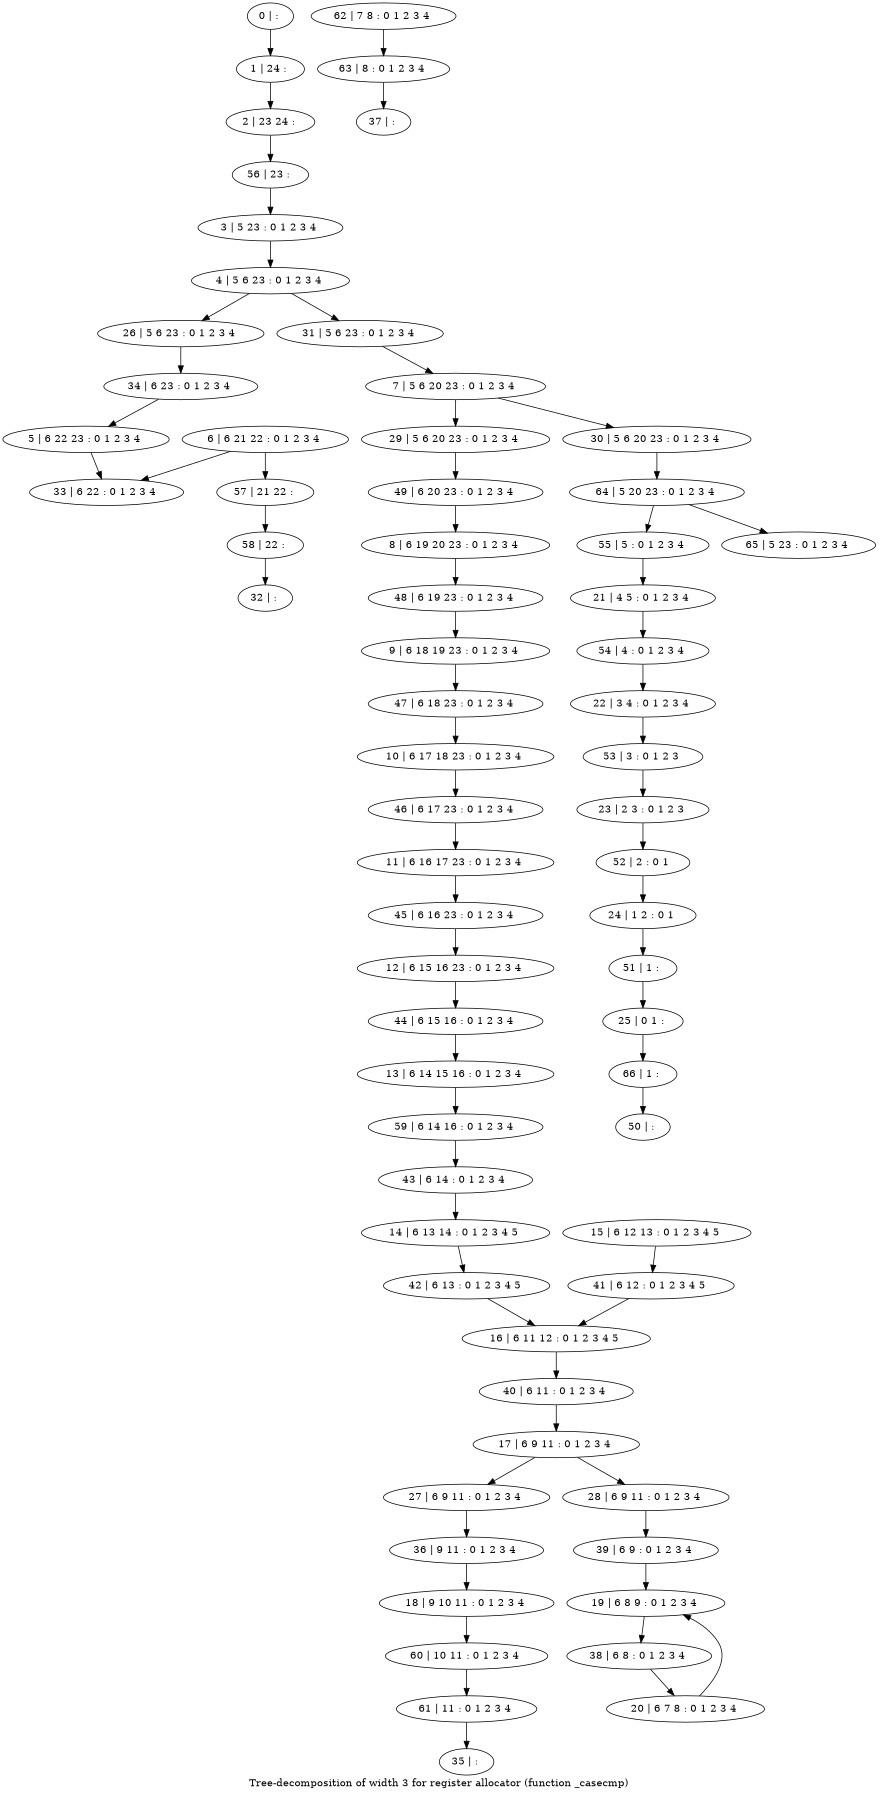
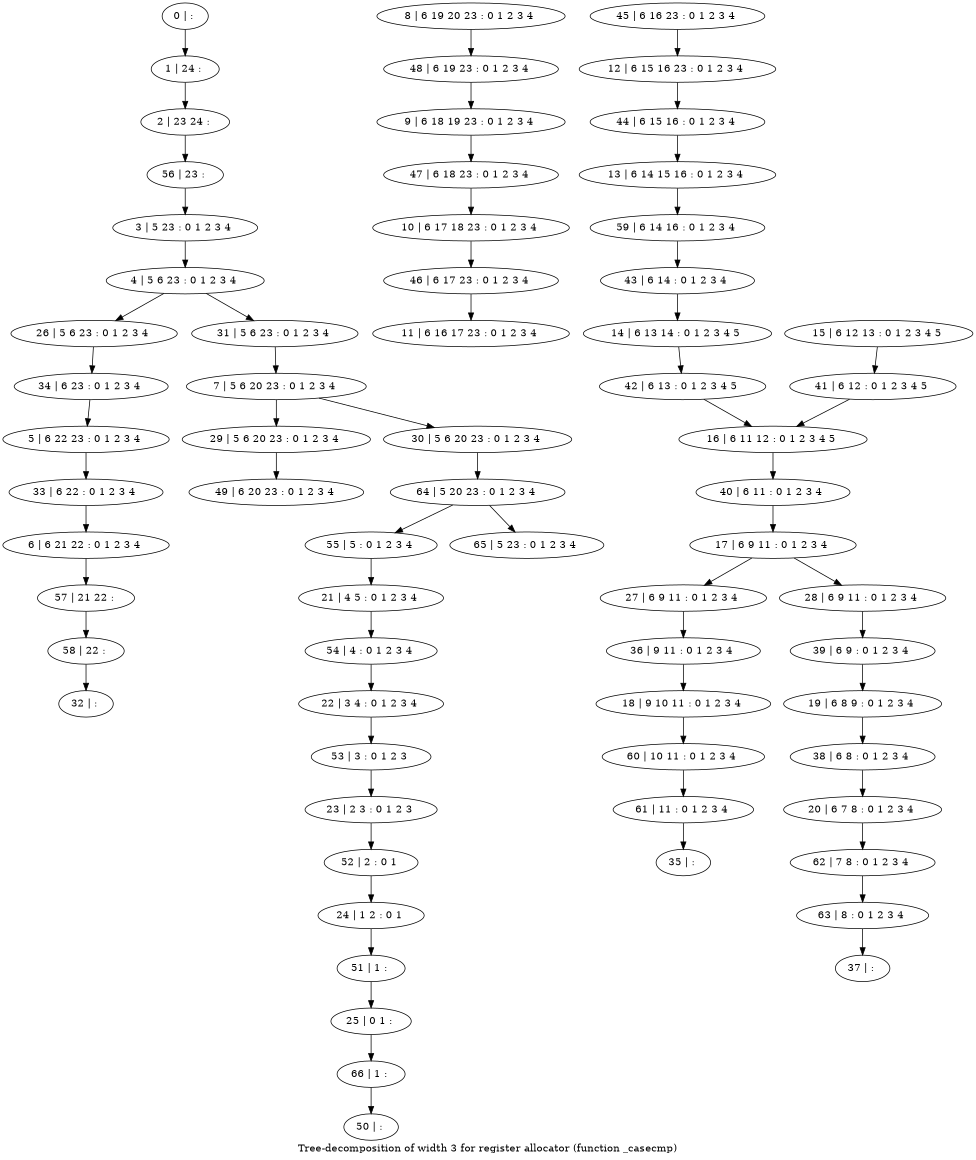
edge "6 | 6 21 22 : 0 1 2 3 4" -> "33 | 6 22 : 0 1 2 3 4": reversed
edge "49 | 6 20 23 : 0 1 2 3 4" -> "8 | 6 19 20 23 : 0 1 2 3 4": removed
edge "11 | 6 16 17 23 : 0 1 2 3 4" -> "45 | 6 16 23 : 0 1 2 3 4": removed
edge "20 | 6 7 8 : 0 1 2 3 4" -> "19 | 6 8 9 : 0 1 2 3 4": now "20 | 6 7 8 : 0 1 2 3 4" -> "62 | 7 8 : 0 1 2 3 4"
